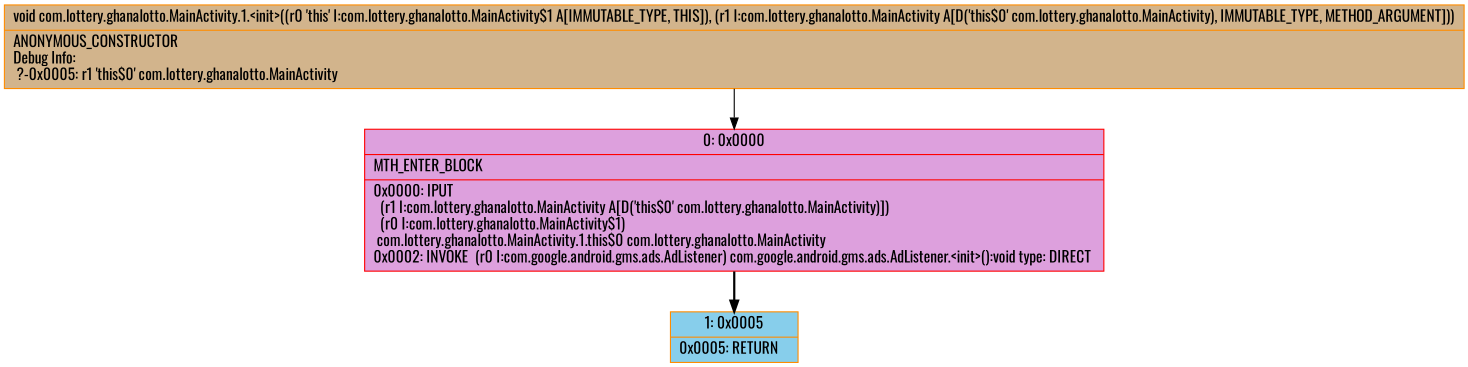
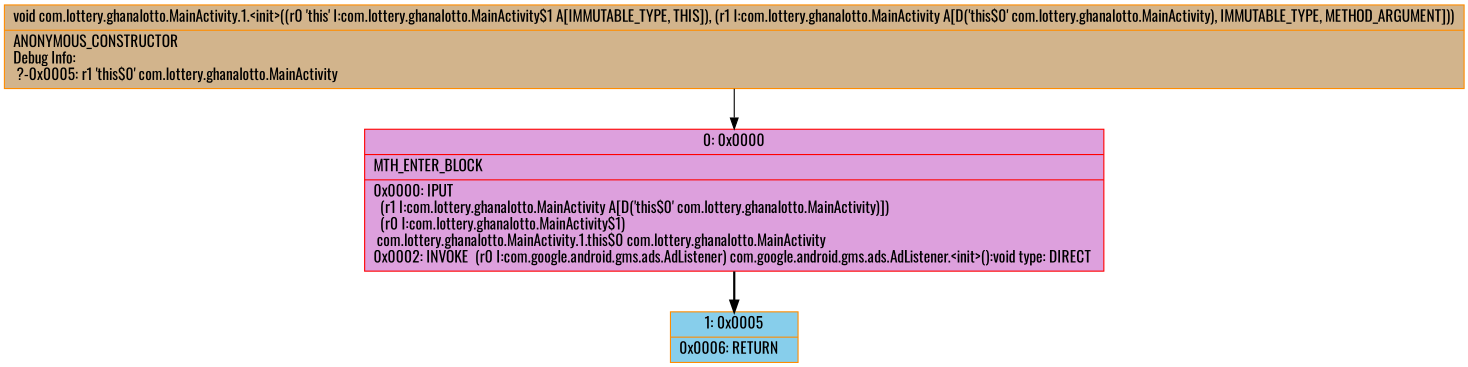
node "1: 0x0005": text "0x0005: RETURN" -> "0x0006: RETURN"
